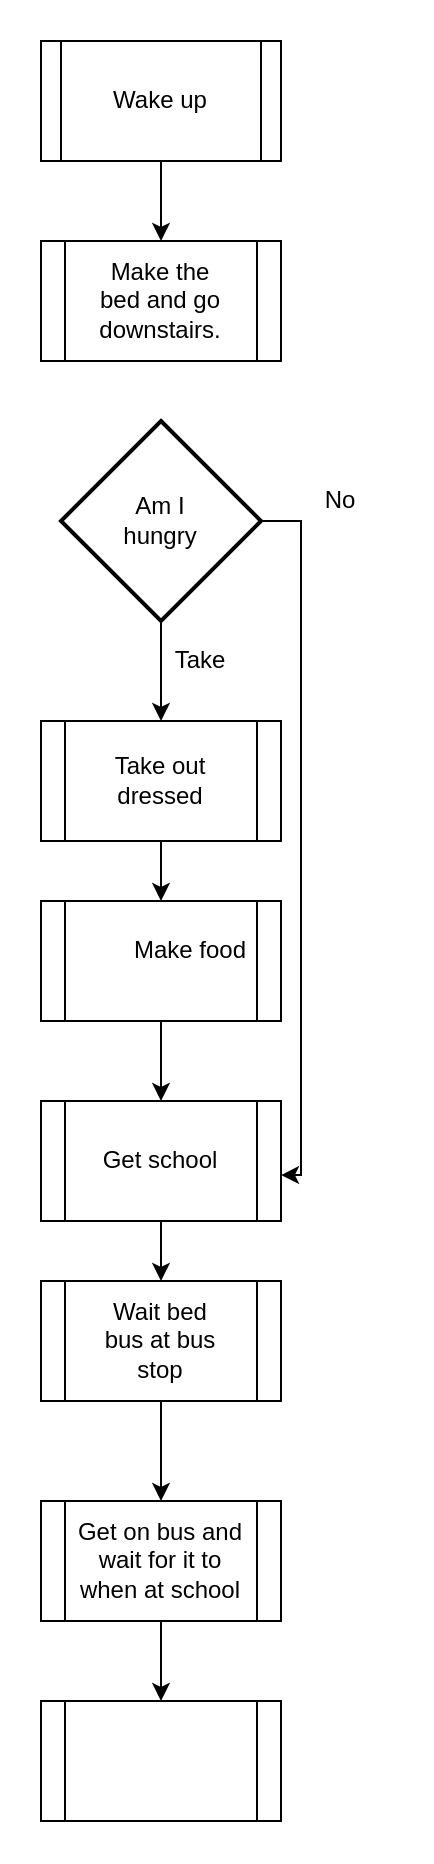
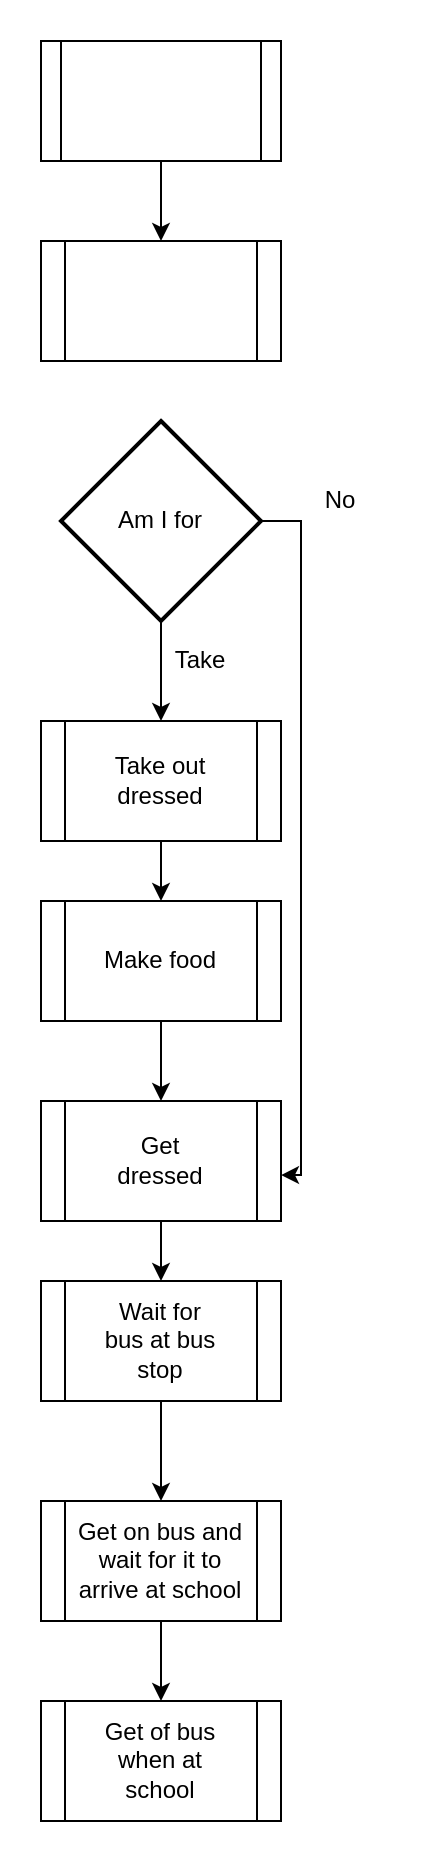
node "Wake up": removed
node "Make the bed and go downstairs.": removed
node "Am I hungry": label "Am I hungry" -> "Am I for"
node "Make food": moved (191, 951) -> (161, 961)
node "Get school": label "Get school" -> "Get dressed"
node "Wait bed bus at bus stop": label "Wait bed bus at bus stop" -> "Wait for bus at bus stop"
node "Get on bus and wait for it to when at school": label "Get on bus and wait for it to when at school" -> "Get on bus and wait for it to arrive at school"
node "Get of bus when at school": added
